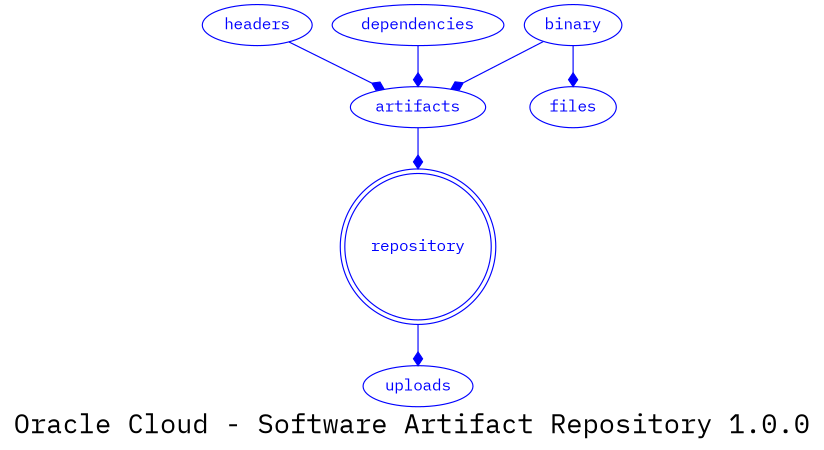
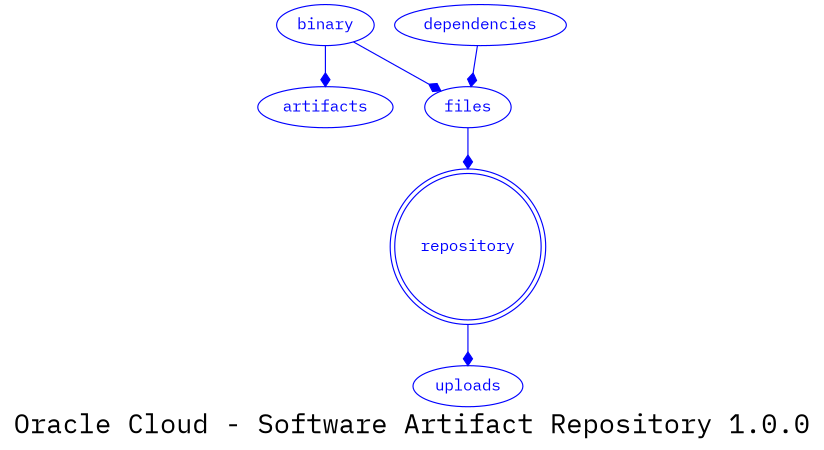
node "headers": removed
edge "dependencies" -> "artifacts": now "dependencies" -> "files"
edge "artifacts" -> "repository": now "files" -> "repository"
